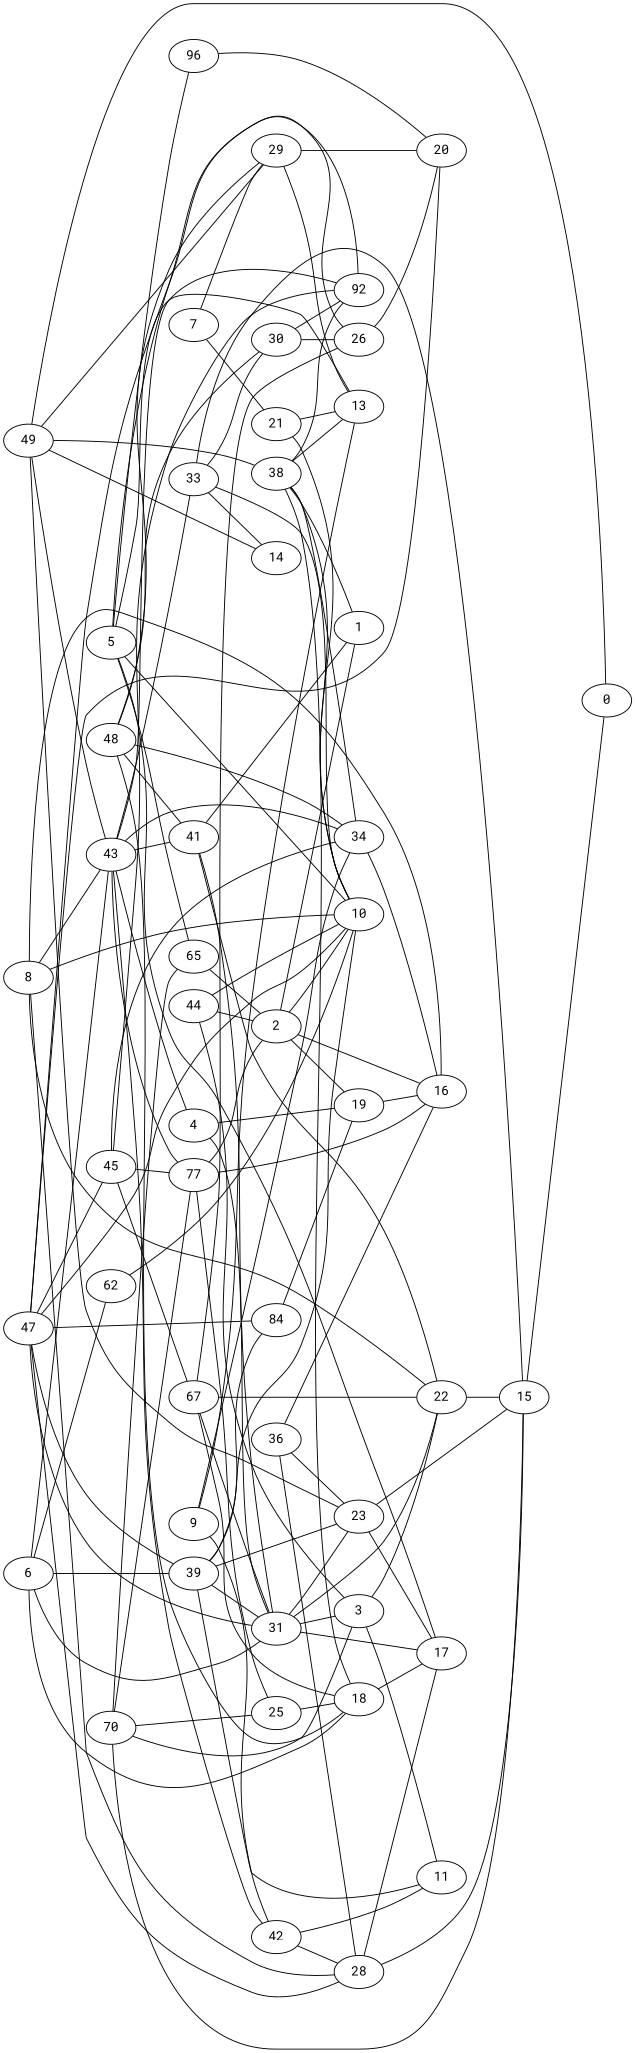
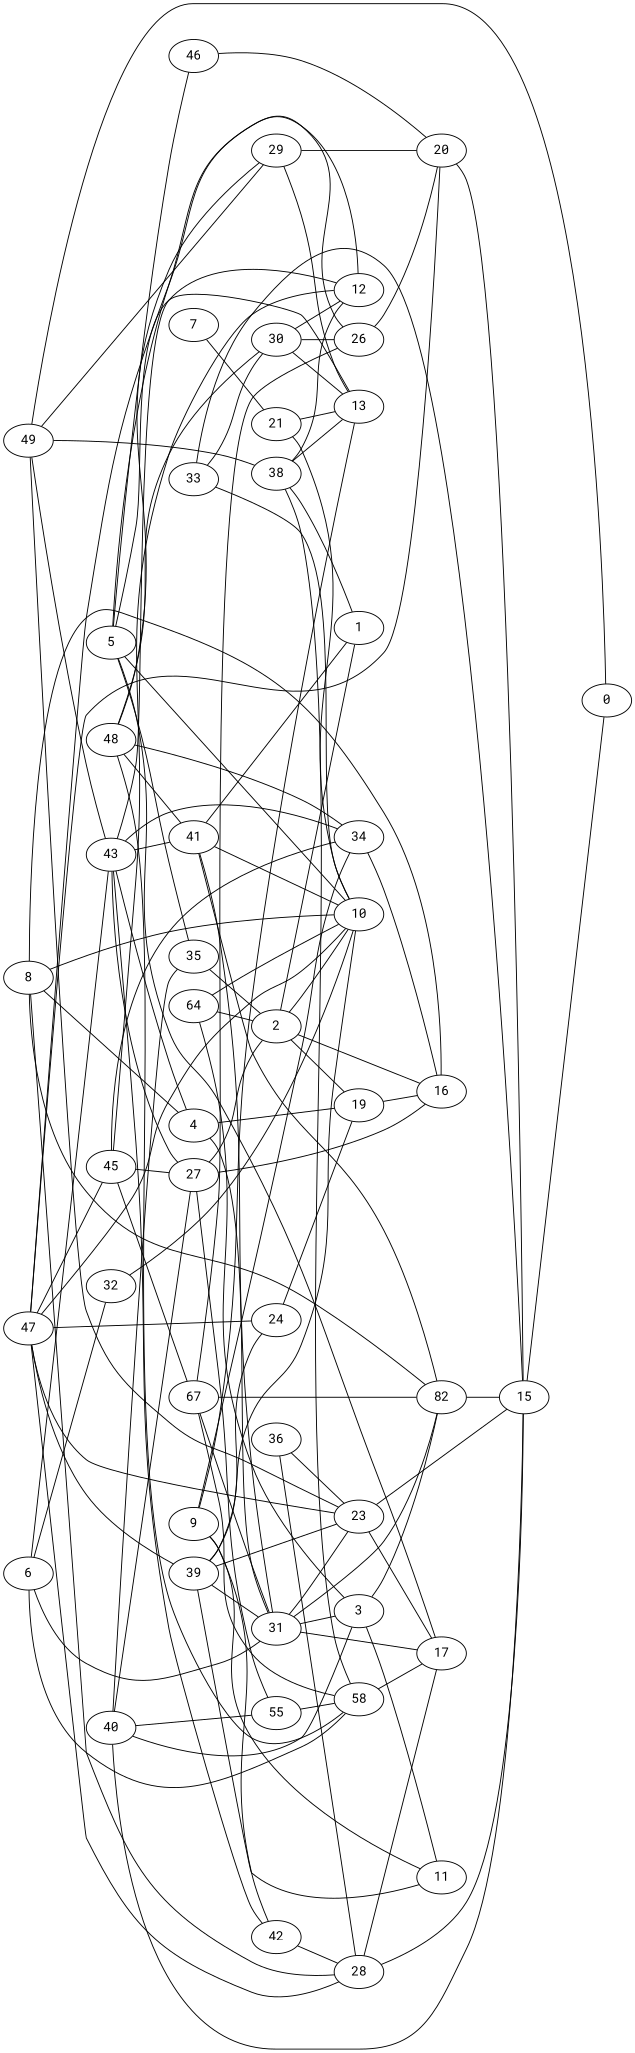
node "96": label "96" -> "46"
edge "29" -- "7": removed
node "92": label "92" -> "12"
edge "30" -- "13": added
node "14": removed
edge "33" -- "43": removed
edge "38" -- "34": removed
edge "38" -- "10": now "41" -- "10"
edge "20" -- "15": added
edge "43" -- "8": now "4" -- "8"
node "65": label "65" -> "35"
node "44": label "44" -> "64"
node "77": label "77" -> "27"
edge "16" -- "36": removed
node "62": label "62" -> "32"
node "84": label "84" -> "24"
node "22": label "22" -> "82"
edge "47" -- "31": now "47" -- "23"
edge "6" -- "39": removed
node "18": label "18" -> "58"
node "25": label "25" -> "55"
node "70": label "70" -> "40"
edge "11" -- "42": now "11" -- "9"
